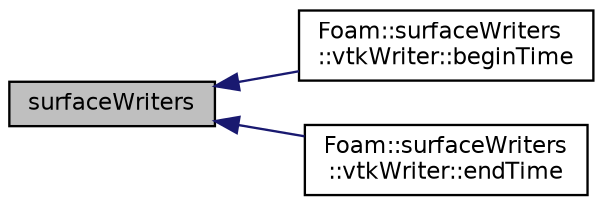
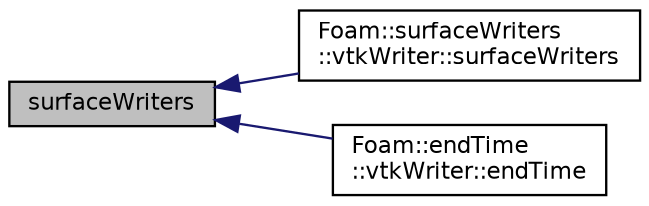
node "Foam::surfaceWriters ::vtkWriter::beginTime": label "Foam::surfaceWriters ::vtkWriter::beginTime" -> "Foam::surfaceWriters ::vtkWriter::surfaceWriters"
node "Foam::surfaceWriters ::vtkWriter::endTime": label "Foam::surfaceWriters ::vtkWriter::endTime" -> "Foam::endTime ::vtkWriter::endTime"
